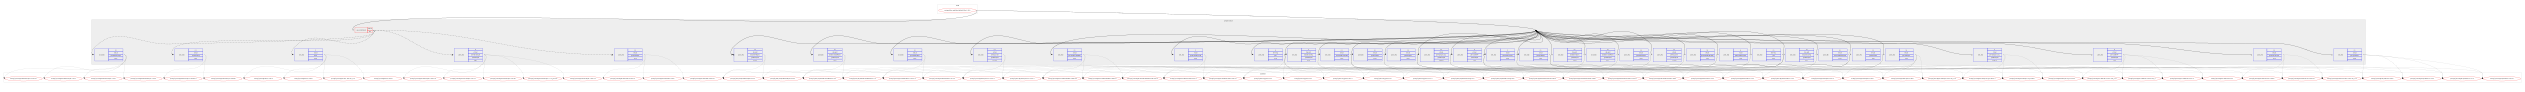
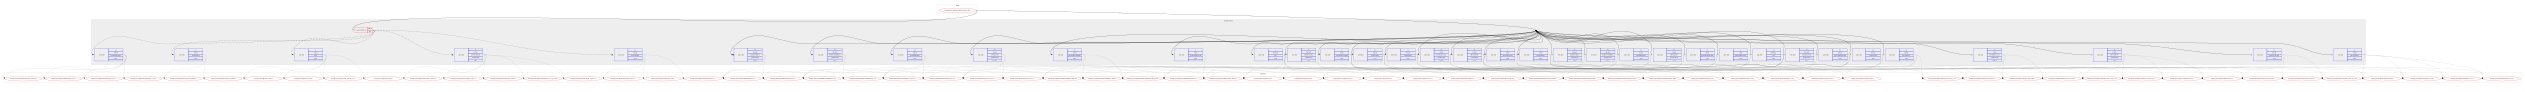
node "portage://virtual/perl-File-Spec-3.780.0": removed
